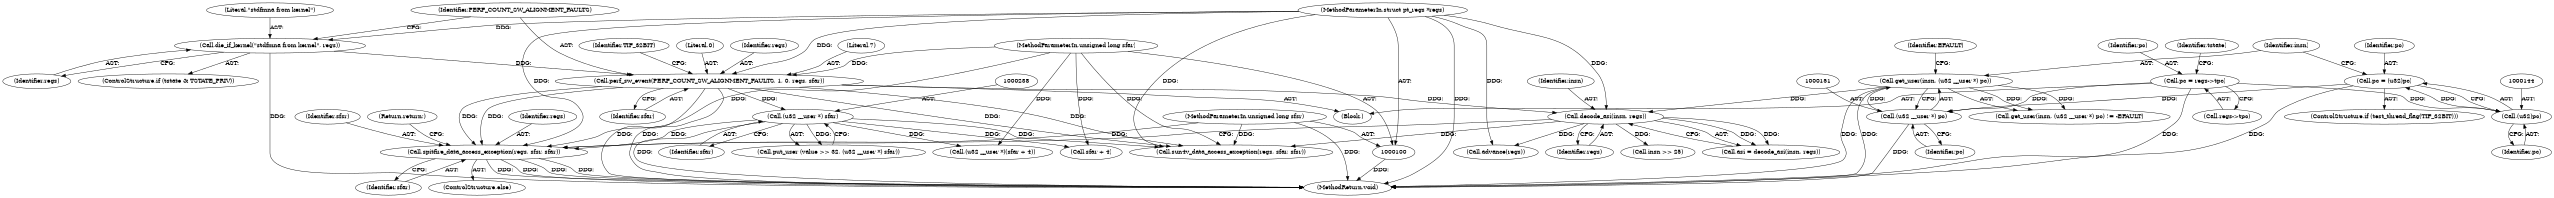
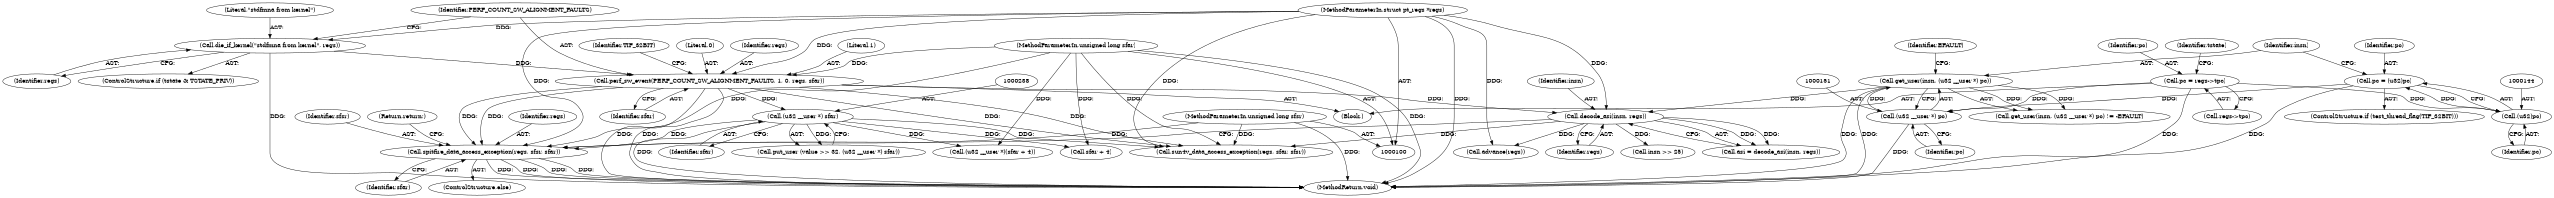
node "(Literal,7)": label "(Literal,7)" -> "(Literal,1)"
edge "1000100" -> "(MethodReturn,void)": now "(MethodParameterIn,unsigned long sfar)" -> "(MethodReturn,void)"
